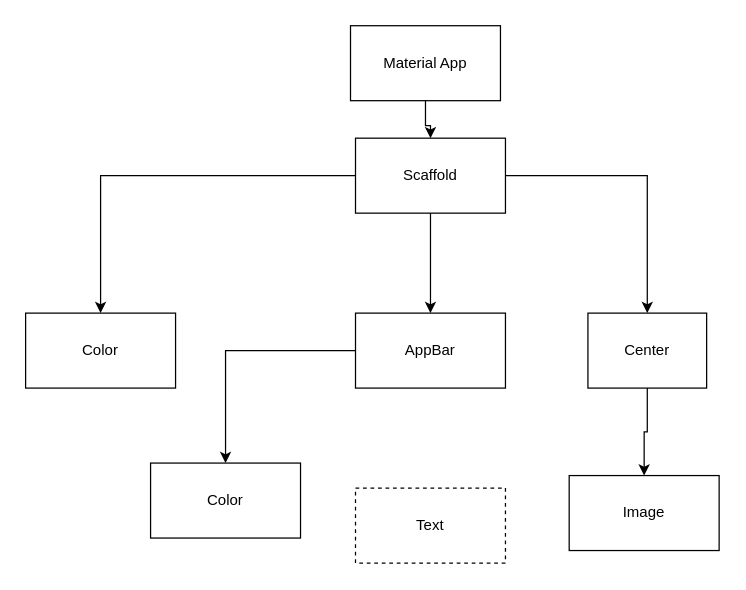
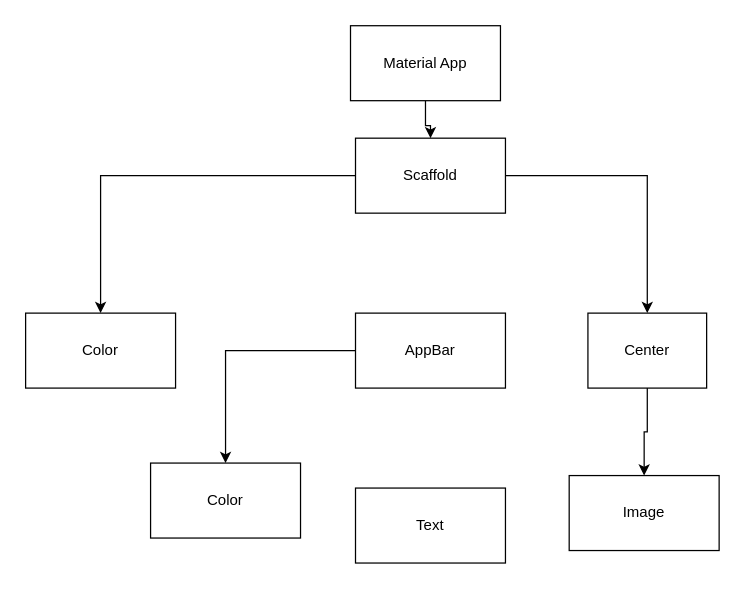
edge "Scaffold" -> "AppBar": removed
node "Text": style dashed -> solid
